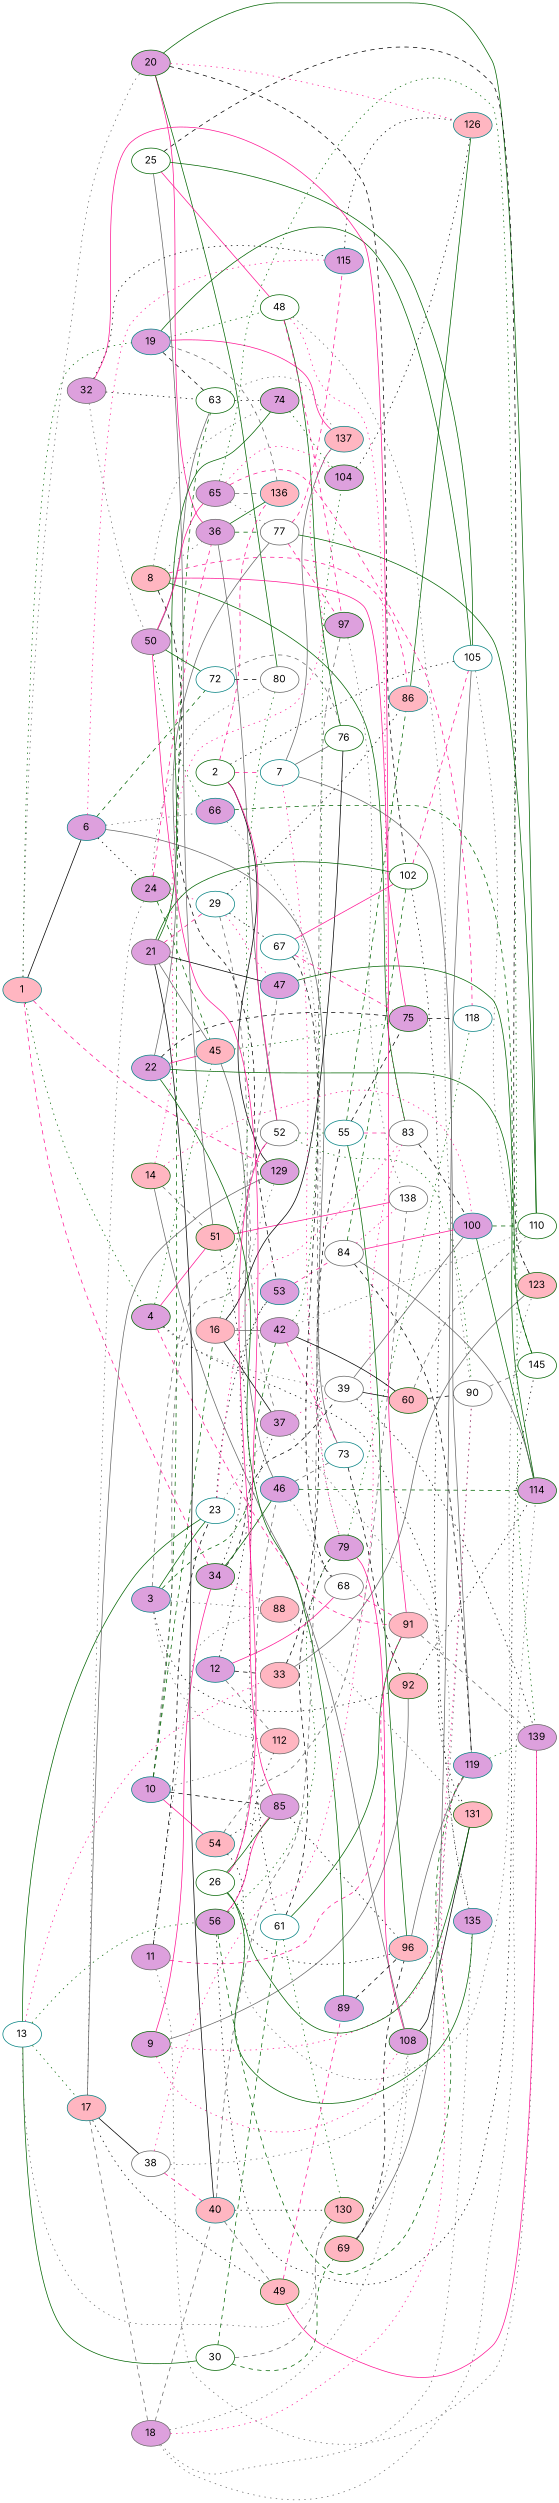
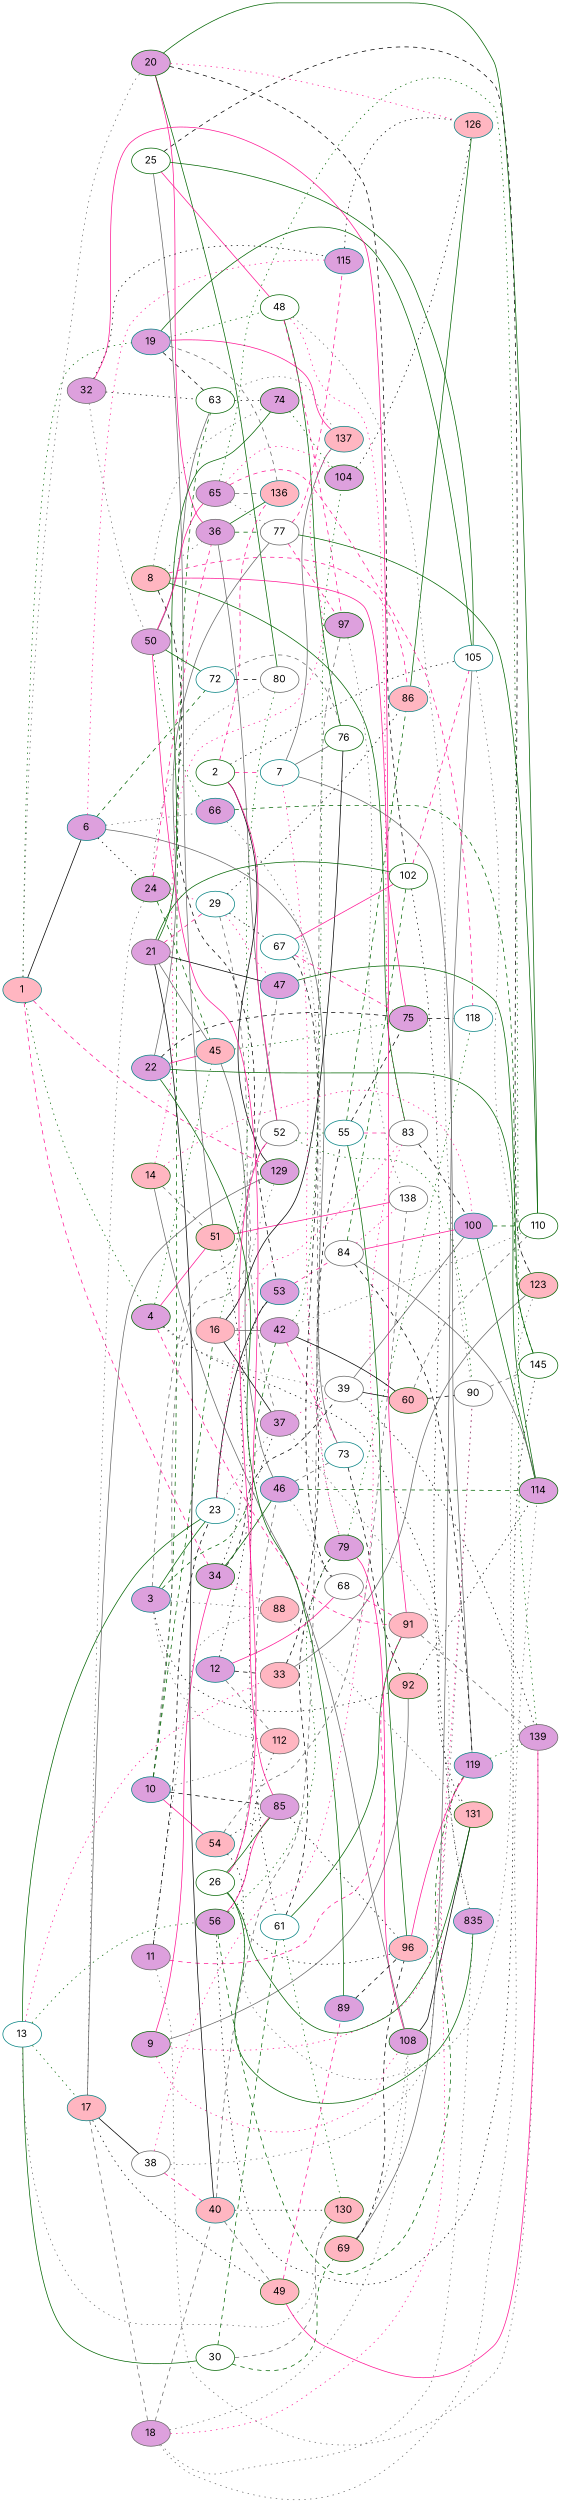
edge "53" -- "23": style dotted -> solid
edge "119" -- "96": color gray40 -> deeppink
node "135": label "135" -> "835"
